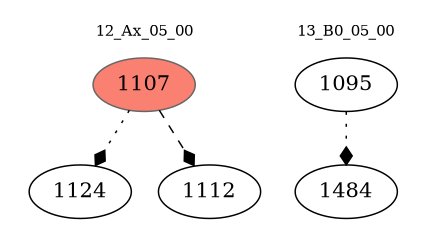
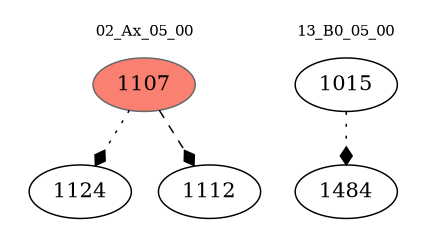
cluster "12_Ax_05_00": label "12_Ax_05_00" -> "02_Ax_05_00"
node "1095": label "1095" -> "1015"
